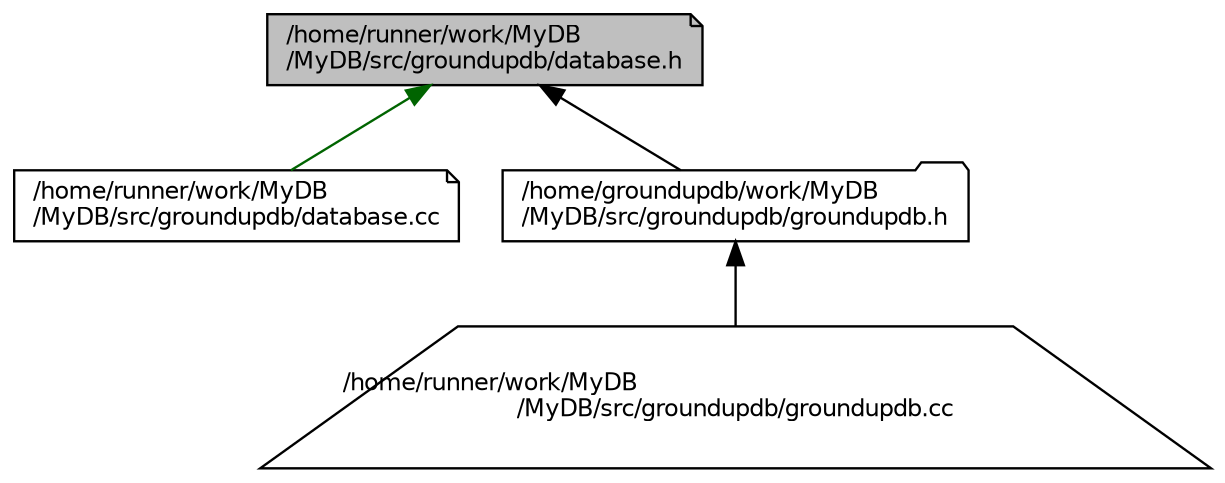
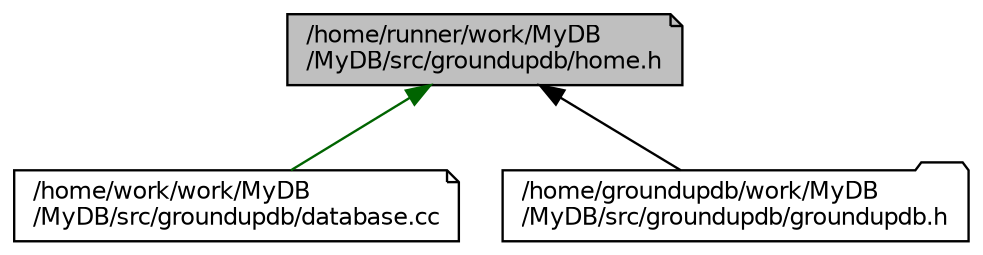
node "/home/runner/work/MyDB /MyDB/src/groundupdb/database.h": label "/home/runner/work/MyDB /MyDB/src/groundupdb/database.h" -> "/home/runner/work/MyDB /MyDB/src/groundupdb/home.h"
node "/home/runner/work/MyDB /MyDB/src/groundupdb/database.cc": label "/home/runner/work/MyDB /MyDB/src/groundupdb/database.cc" -> "/home/work/work/MyDB /MyDB/src/groundupdb/database.cc"
node "/home/runner/work/MyDB /MyDB/src/groundupdb/groundupdb.cc": removed
